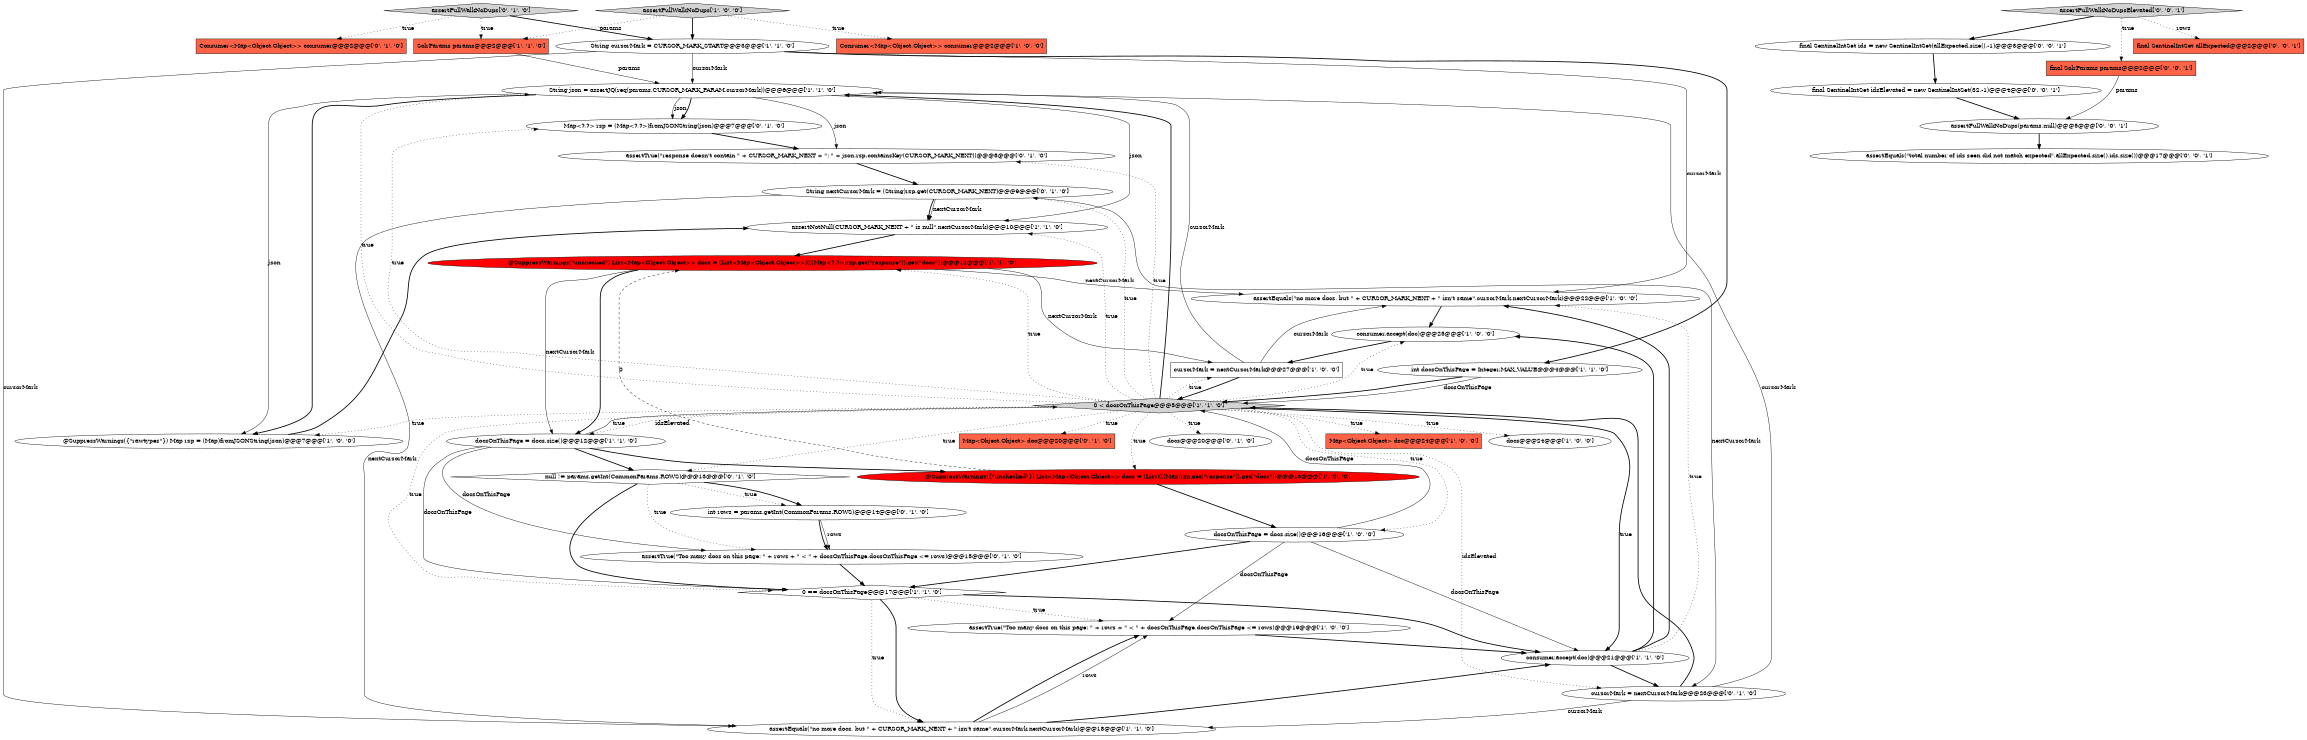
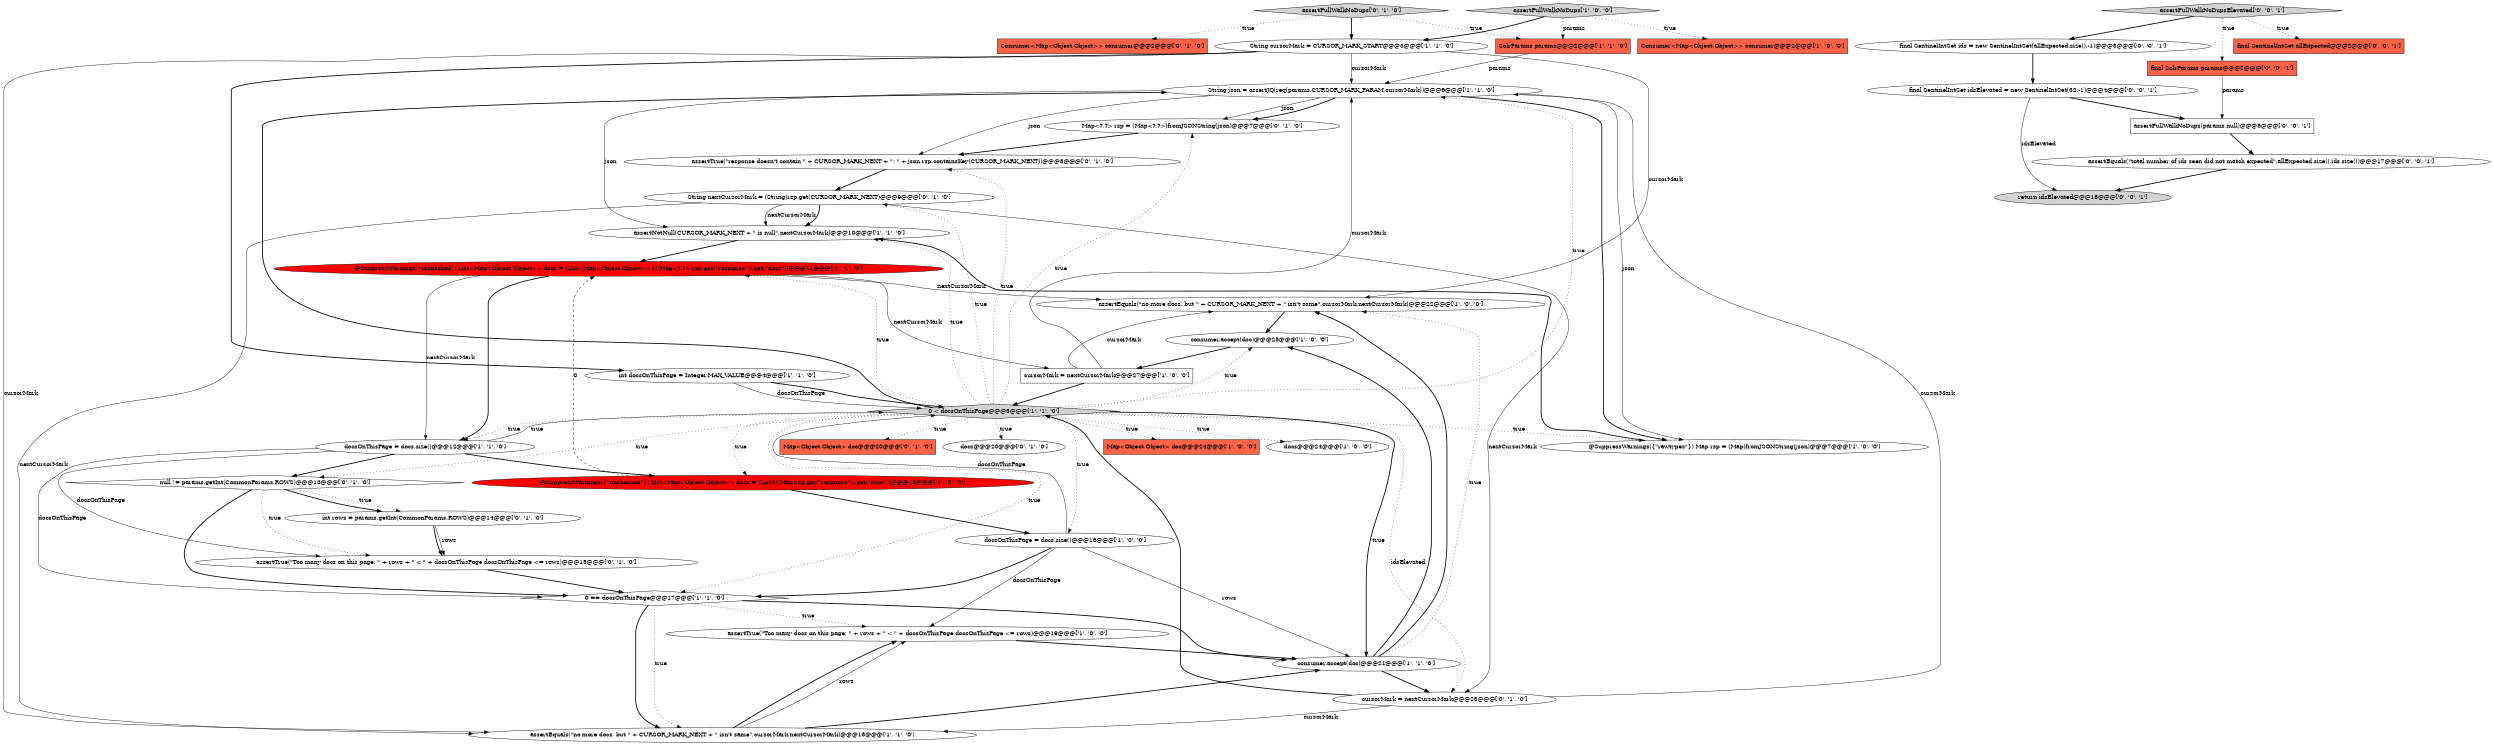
edge "assertFullWalkNoDupsElevated['0', '0', '1']" -> "final SentinelIntSet allExpected@@@2@@@['0', '0', '1']": label "rows" -> "true"
node "assertFullWalkNoDups(params,null)@@@5@@@['0', '0', '1']": shape ellipse -> box
node "return idsElevated@@@18@@@['0', '0', '1']": added
edge "0 < docsOnThisPage@@@5@@@['1', '1', '0']" -> "cursorMark = nextCursorMark@@@27@@@['1', '0', '0']": removed, label "true"
edge "0 < docsOnThisPage@@@5@@@['1', '1', '0']" -> "docsOnThisPage = docs.size()@@@12@@@['1', '1', '0']": label "idsElevated" -> "true"
edge "docsOnThisPage = docs.size()@@@16@@@['1', '0', '0']" -> "consumer.accept(doc)@@@21@@@['1', '1', '0']": label "docsOnThisPage" -> "rows"
